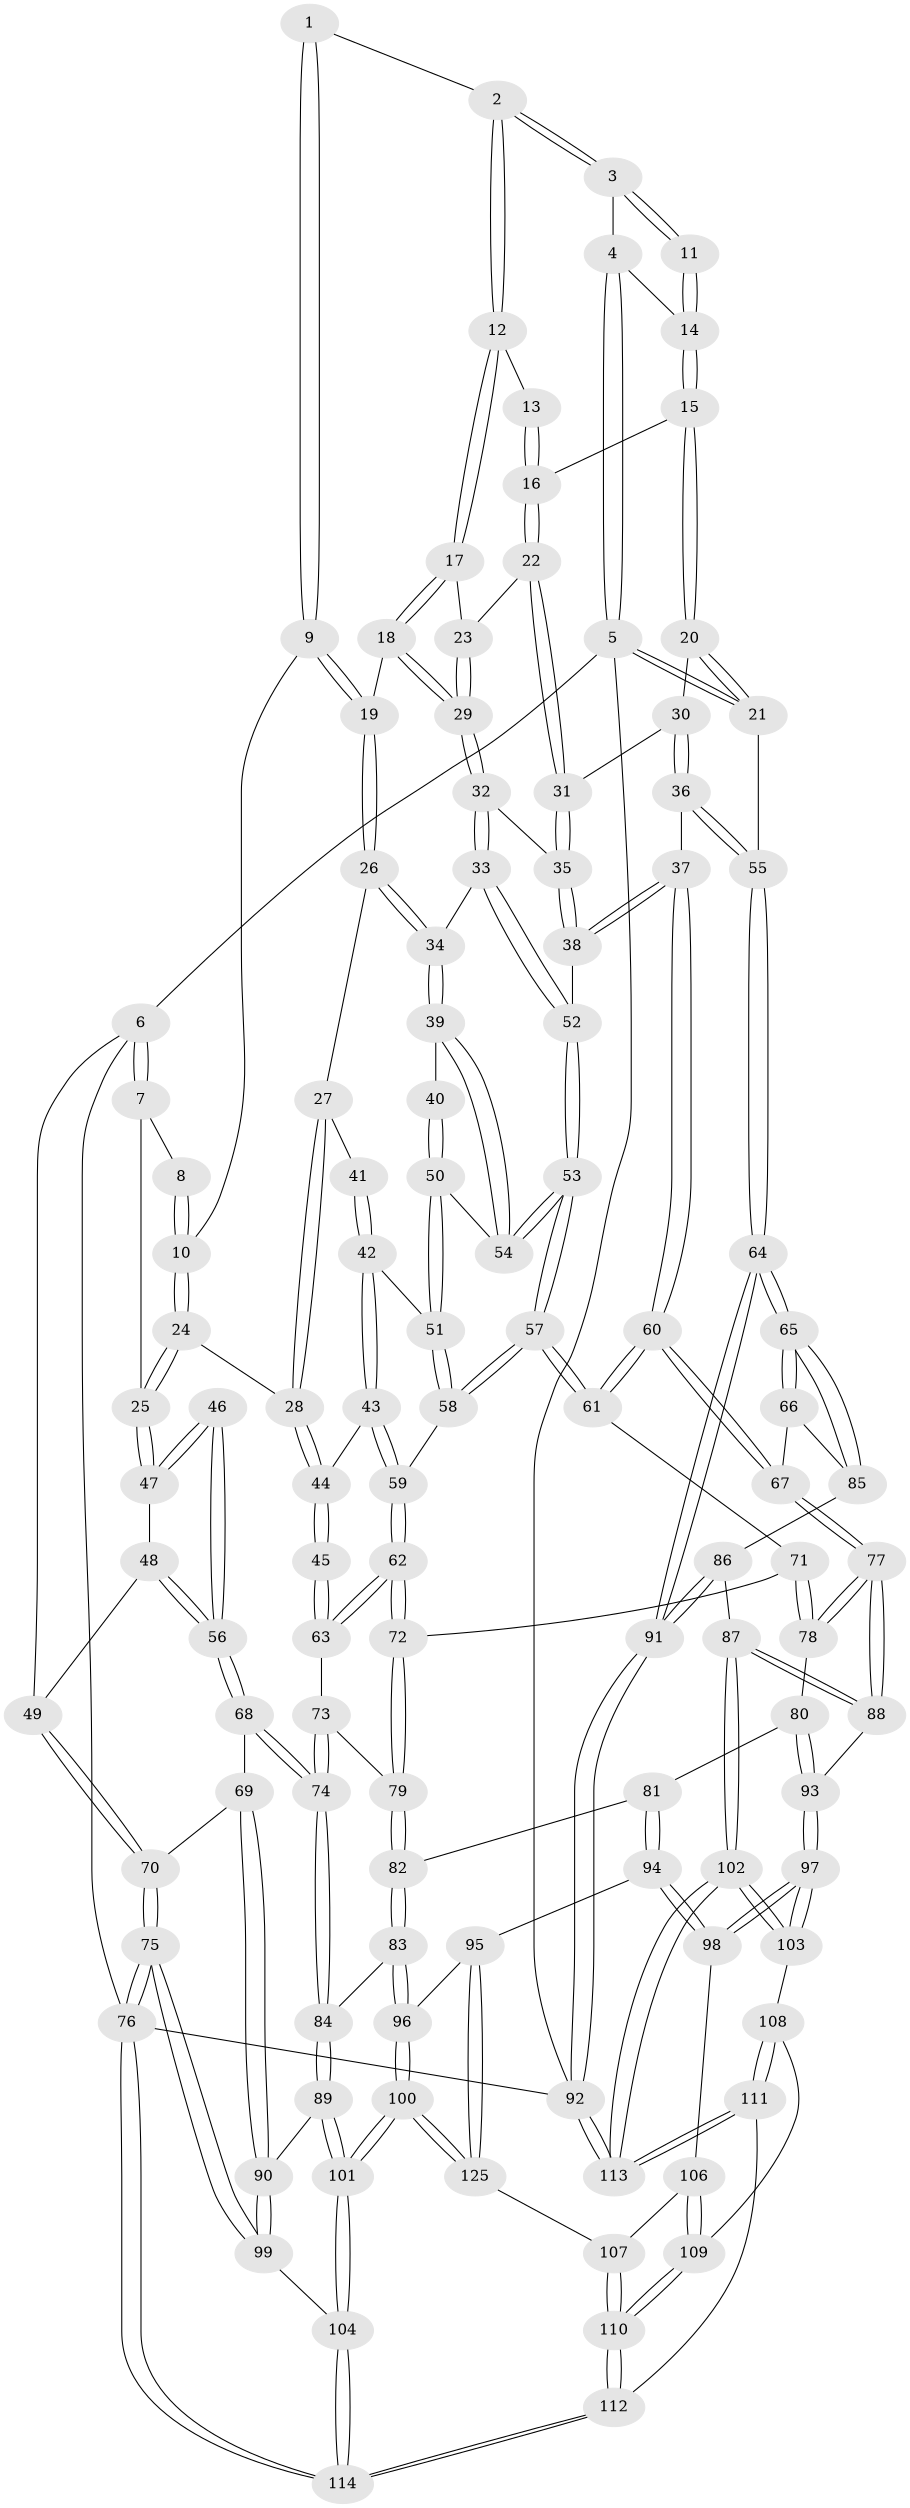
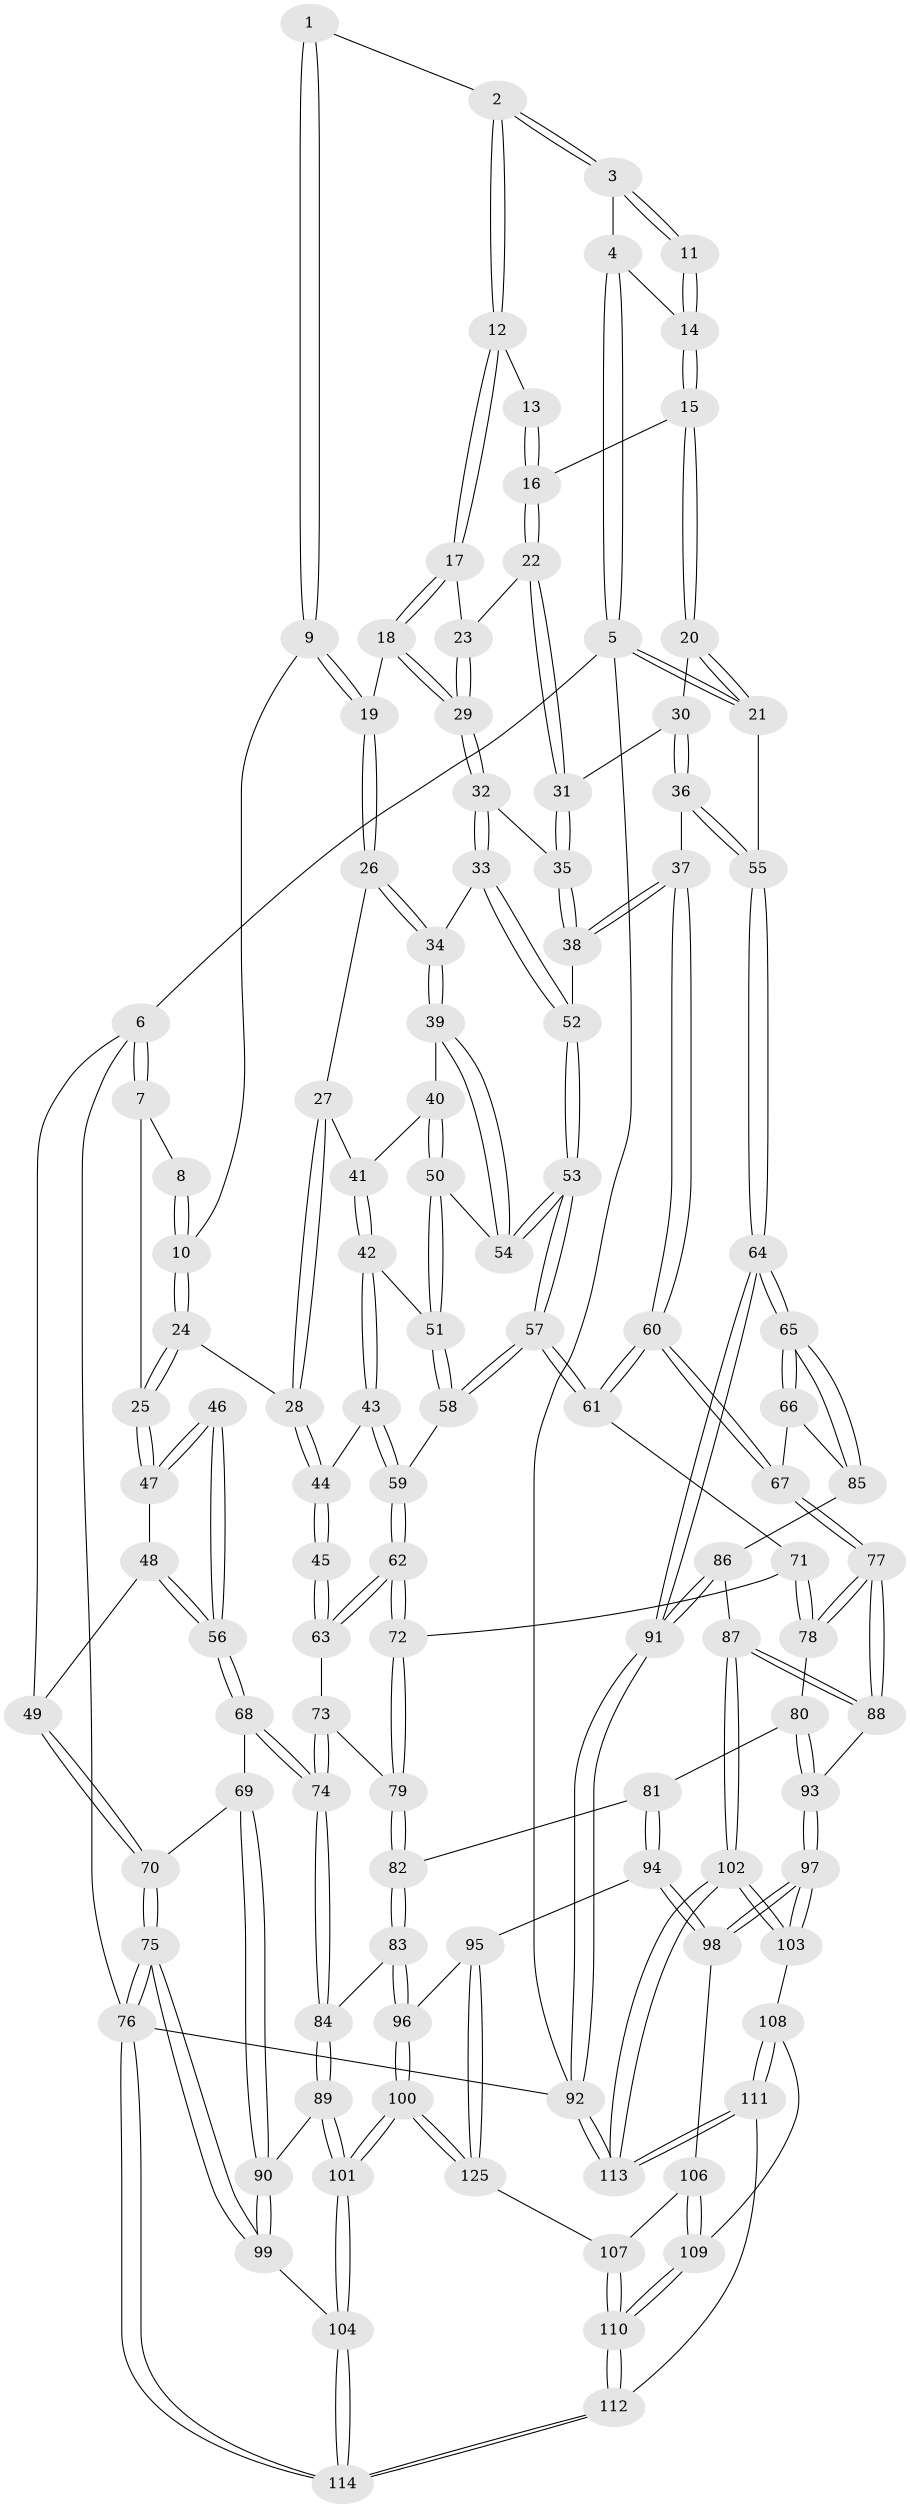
edge "40" -- "41": added
